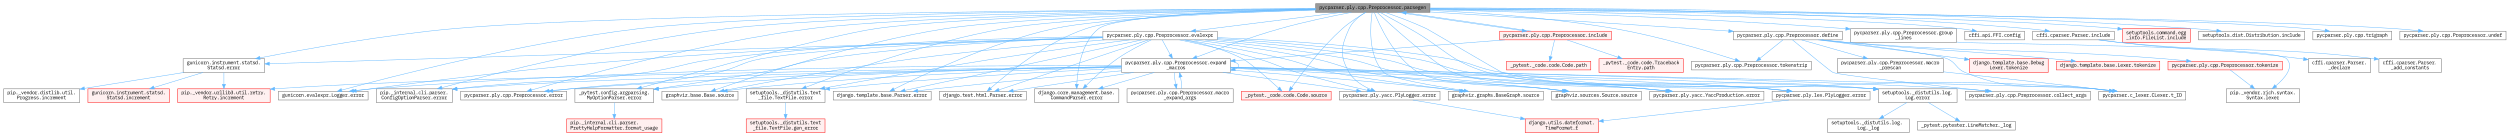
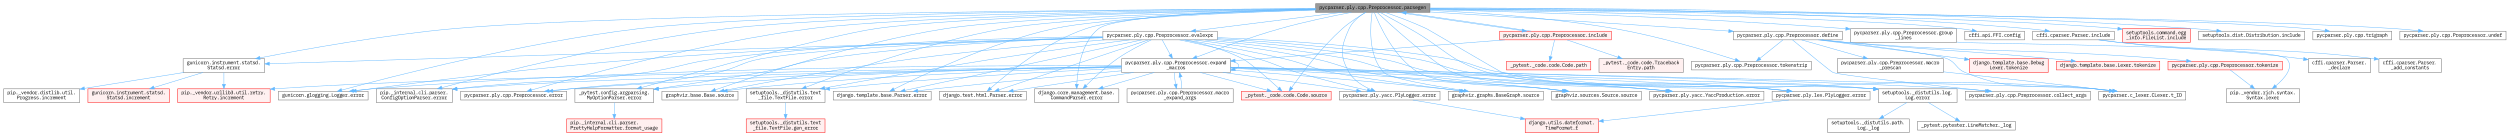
node "_pytest._code.code.Traceback Entry.path": color red -> grey40
edge "pycparser.ply.cpp.Preprocessor.expand _macros" -> "_pytest._code.code.Code.source": added
node "gunicorn.evalexpr.Logger.error": label "gunicorn.evalexpr.Logger.error" -> "gunicorn.glogging.Logger.error"
node "setuptools._distutils.log. Log._log": label "setuptools._distutils.log. Log._log" -> "setuptools._distutils.path. Log._log"
